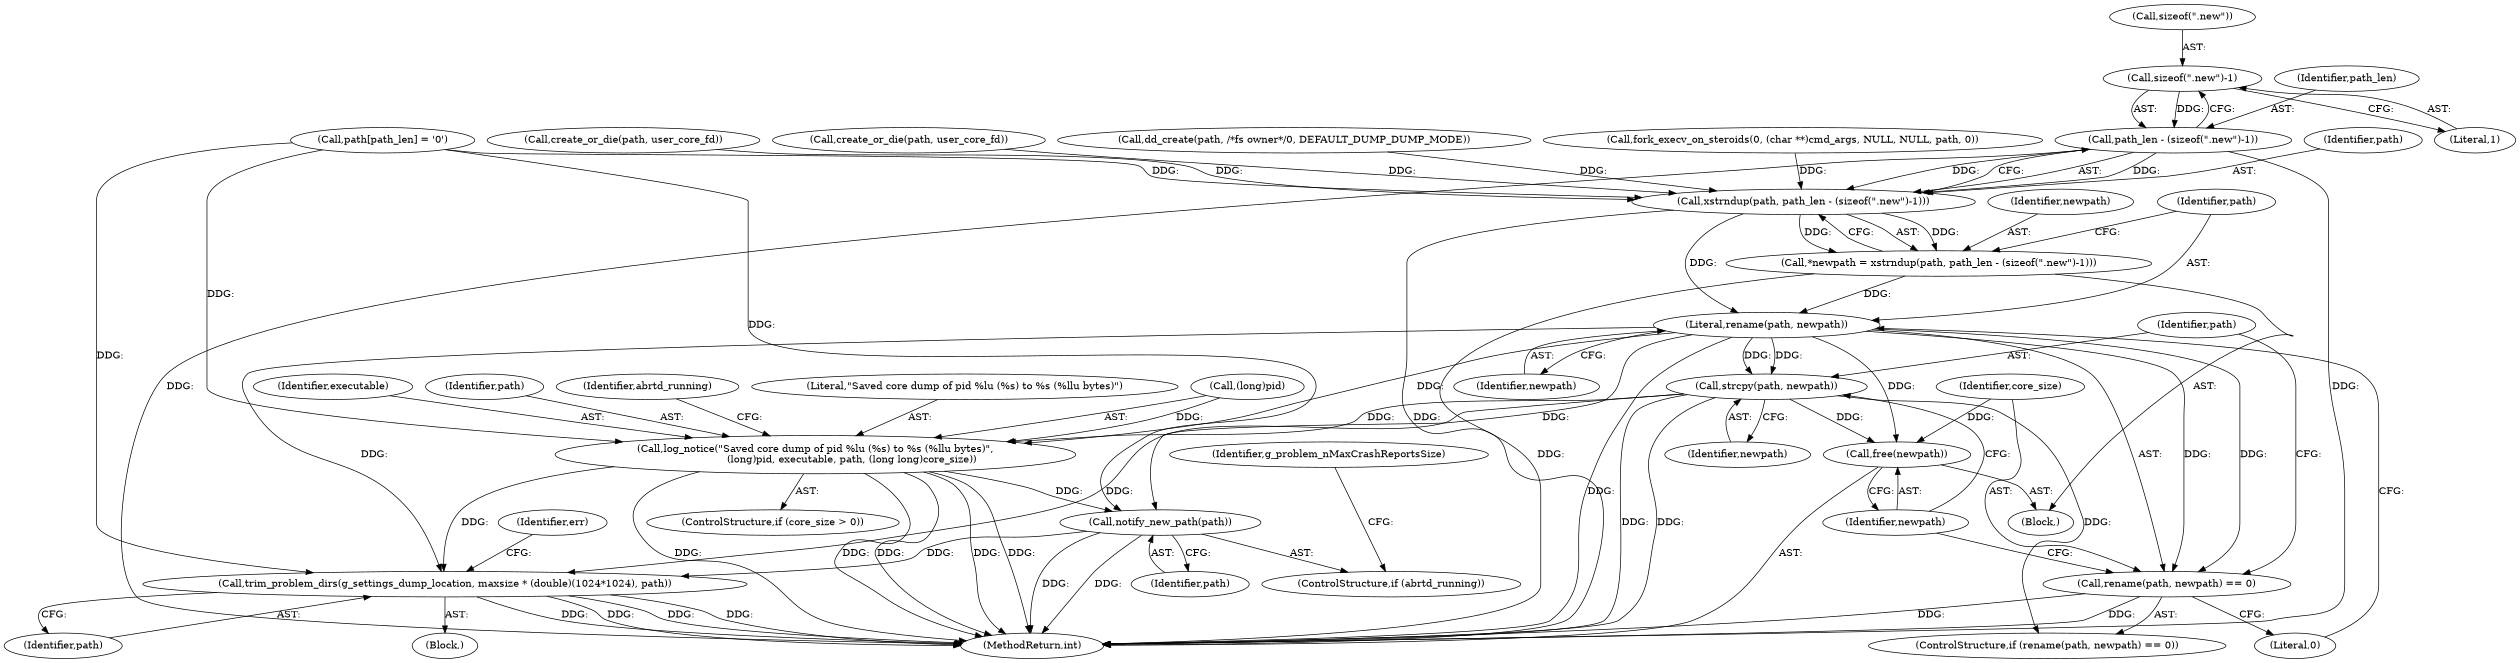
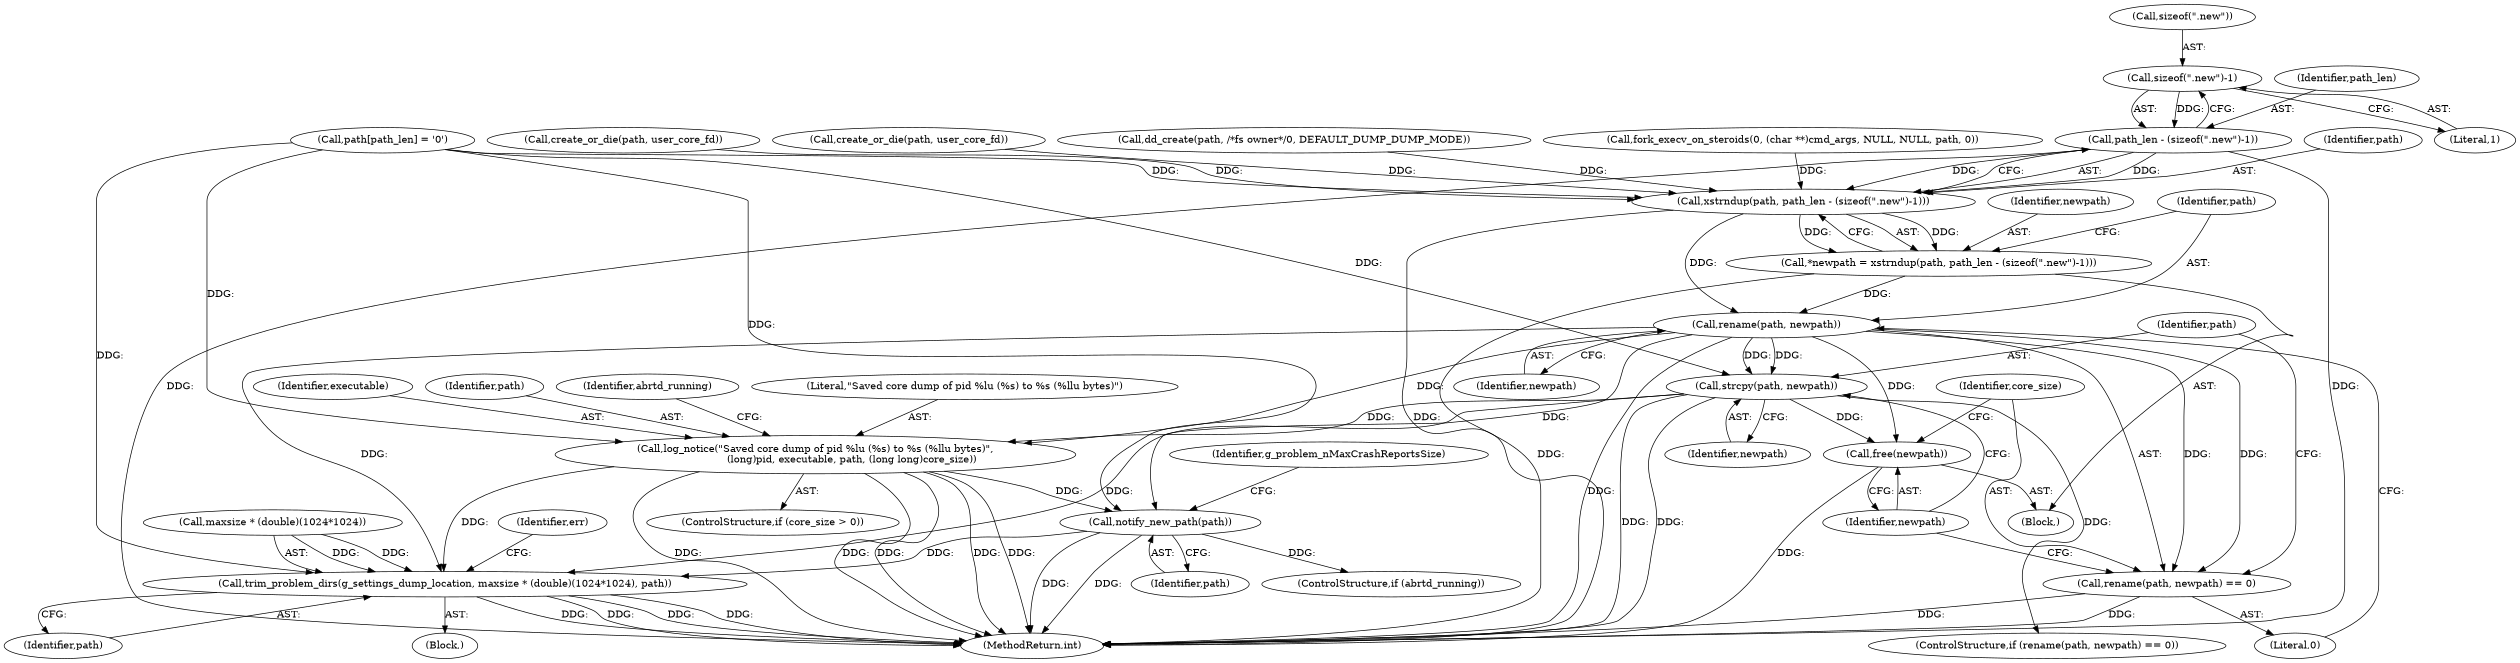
edge "(Call,path[path_len] = '0')" -> "(Call,strcpy(path, newpath))": added, label "DDG:"
node "(Literal,rename(path, newpath))": label "(Literal,rename(path, newpath))" -> "(Call,rename(path, newpath))"
node "(Call,(long)pid)": removed
edge "(Identifier,core_size)" -> "(Call,free(newpath))": label "DDG: " -> "CFG: "
edge "(Identifier,g_problem_nMaxCrashReportsSize)" -> "(ControlStructure,if (abrtd_running))": now "(Identifier,g_problem_nMaxCrashReportsSize)" -> "(Call,notify_new_path(path))"
node "(Call,maxsize * (double)(1024*1024))": added
edge "(Call,notify_new_path(path))" -> "(ControlStructure,if (abrtd_running))": label "AST: " -> "DDG: "
edge "(Call,free(newpath))" -> "(MethodReturn,int)": label "AST: " -> "DDG: "
edge "(Call,rename(path, newpath) == 0)" -> "(Literal,0)": label "CFG: " -> "AST: "
edge "(Call,rename(path, newpath) == 0)" -> "(ControlStructure,if (rename(path, newpath) == 0))": removed, label "AST:"
